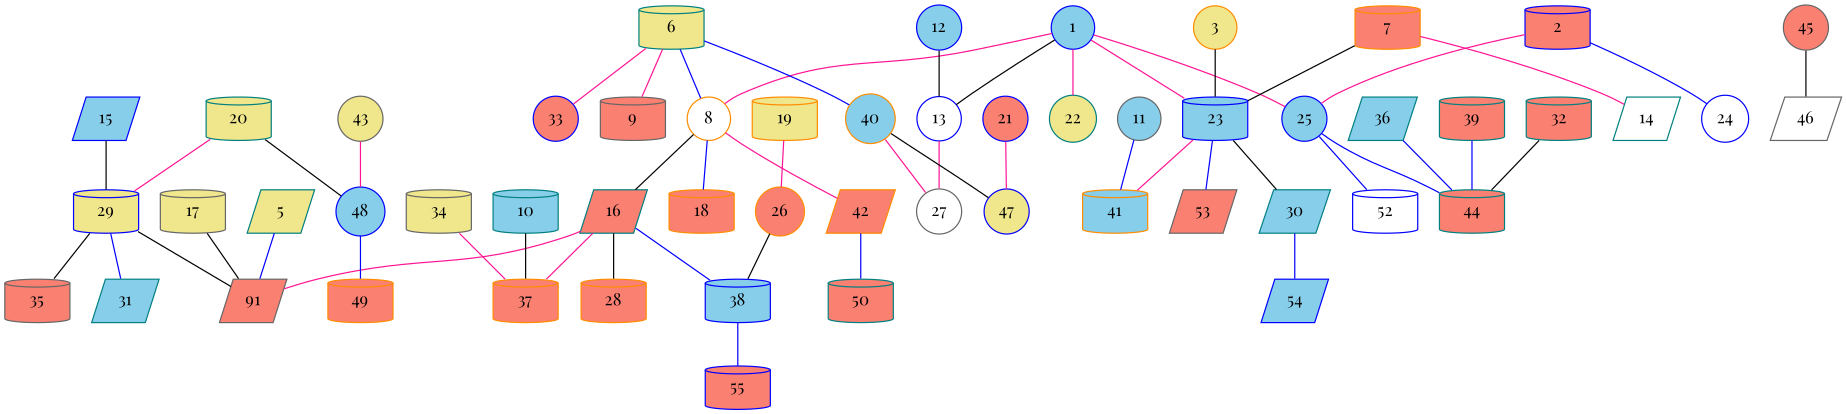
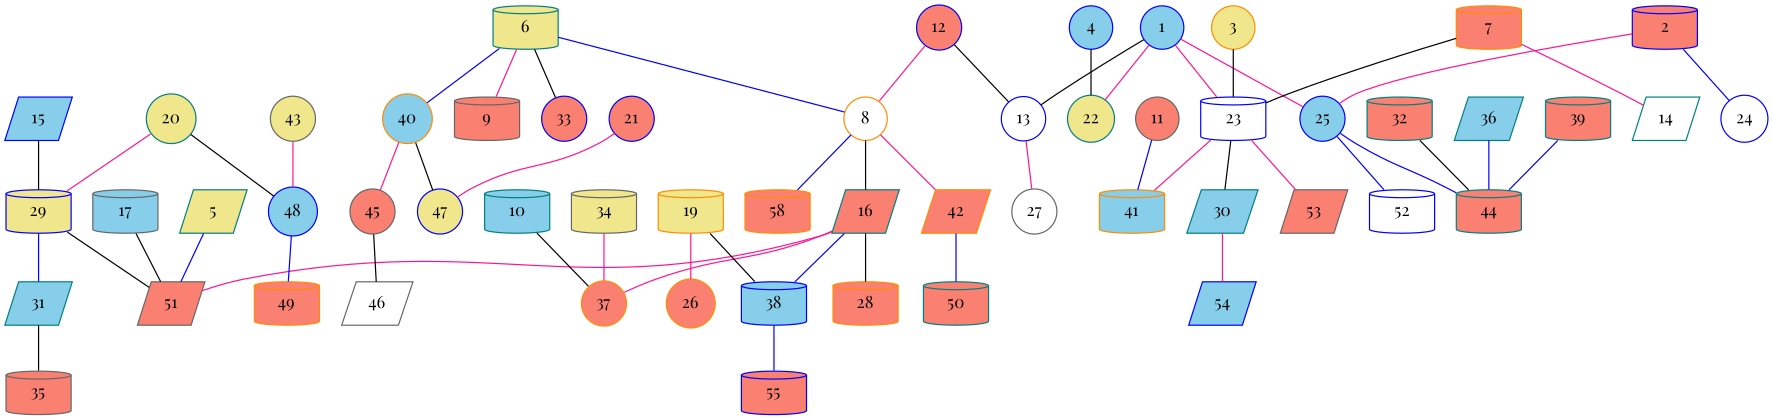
node "12": fillcolor skyblue -> salmon
node "4": added
edge "1" -- "8": now "12" -- "8"
edge "6" -- "33": color deeppink -> black
node "20": shape cylinder -> circle
node "11": fillcolor skyblue -> salmon
node "23": fillcolor skyblue -> white
edge "23" -- "53": color blue -> deeppink
edge "40" -- "27": now "40" -- "45"
node "17": fillcolor khaki -> skyblue
node "18": label "18" -> "58"
edge "29" -- "35": now "31" -- "35"
edge "26" -- "38": now "19" -- "38"
edge "30" -- "54": color blue -> deeppink
node "91": label "91" -> "51"
node "37": shape cylinder -> circle
